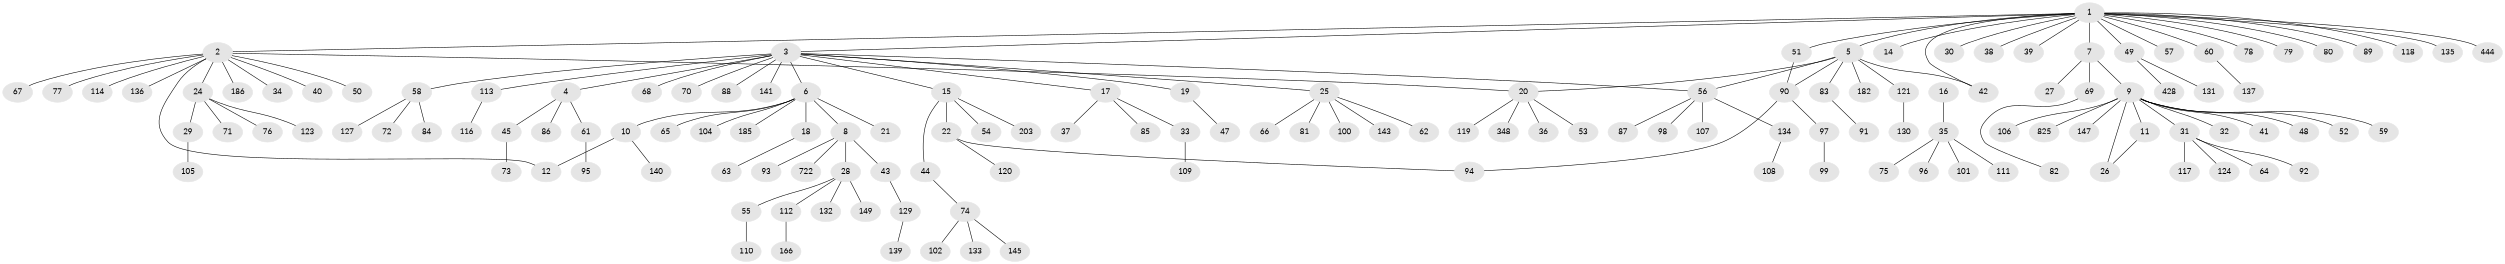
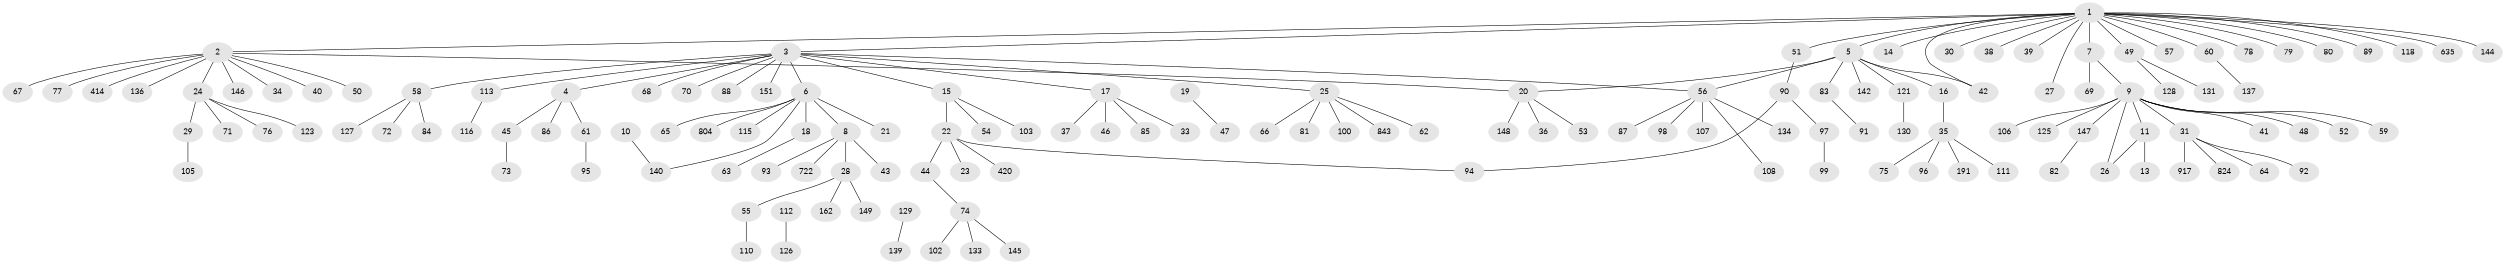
node "135": label "135" -> "635"
node "444": label "444" -> "144"
edge "5" -- "90": now "5" -- "16"
edge "7" -- "27": now "1" -- "27"
edge "3" -- "19": removed
node "114": label "114" -> "414"
node "186": label "186" -> "146"
node "141": label "141" -> "151"
node "182": label "182" -> "142"
node "428": label "428" -> "128"
edge "6" -- "10": now "6" -- "140"
edge "69" -- "82": now "147" -- "82"
edge "15" -- "44": now "22" -- "44"
node "104": label "104" -> "804"
node "185": label "185" -> "115"
node "203": label "203" -> "103"
node "46": added
node "143": label "143" -> "843"
node "119": removed
node "348": label "348" -> "148"
node "825": label "825" -> "125"
node "32": removed
edge "134" -- "108": now "56" -- "108"
node "12": removed
node "23": added
node "120": label "120" -> "420"
node "109": removed
node "101": label "101" -> "191"
node "13": added
node "117": label "117" -> "917"
node "124": label "124" -> "824"
edge "28" -- "112": removed
edge "43" -- "129": removed
node "132": label "132" -> "162"
node "166": label "166" -> "126"
